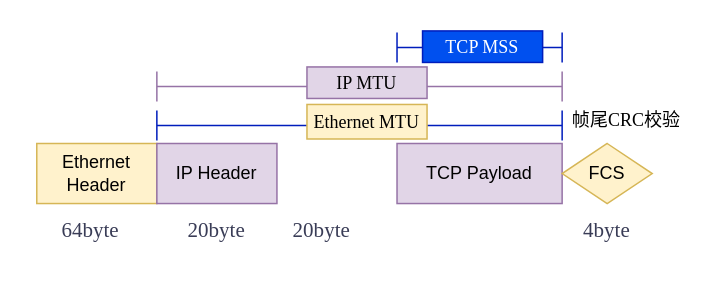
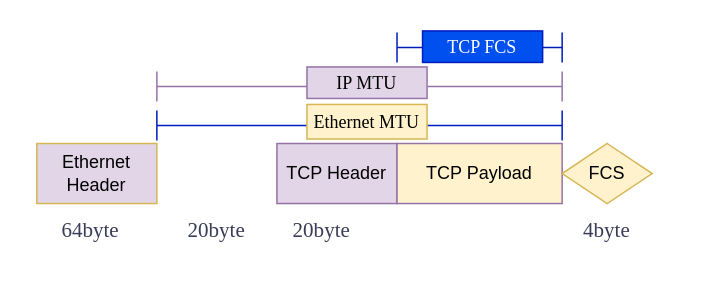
node "TCP MSS": label "TCP MSS" -> "TCP FCS"
node "帧尾CRC校验": removed
node "Ethernet Header": fillcolor #fff2cc -> #e1d5e7
node "IP Header": removed
node "TCP Header": added
node "TCP Payload": fillcolor #e1d5e7 -> #fff2cc
